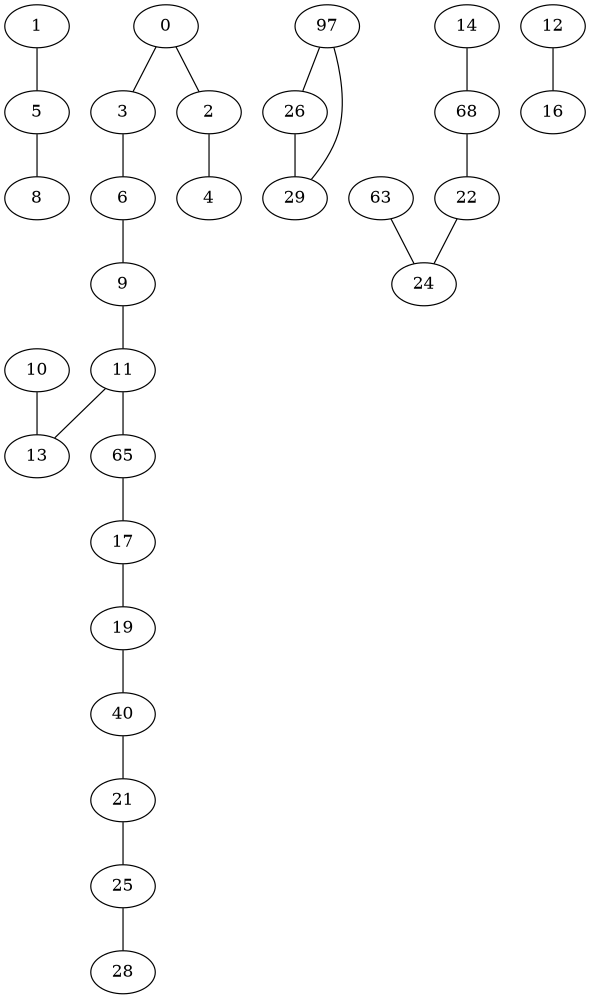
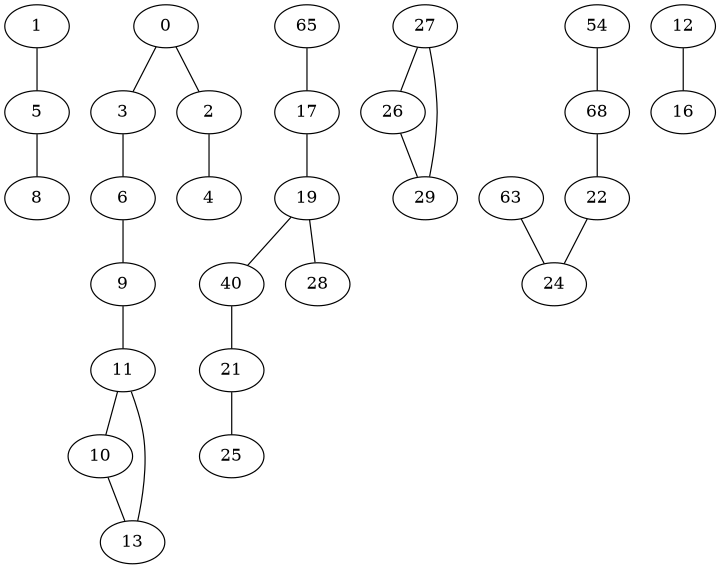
node "97": label "97" -> "27"
node "14": label "14" -> "54"
edge "11" -- "65": now "11" -- "10"
edge "25" -- "28": now "19" -- "28"
